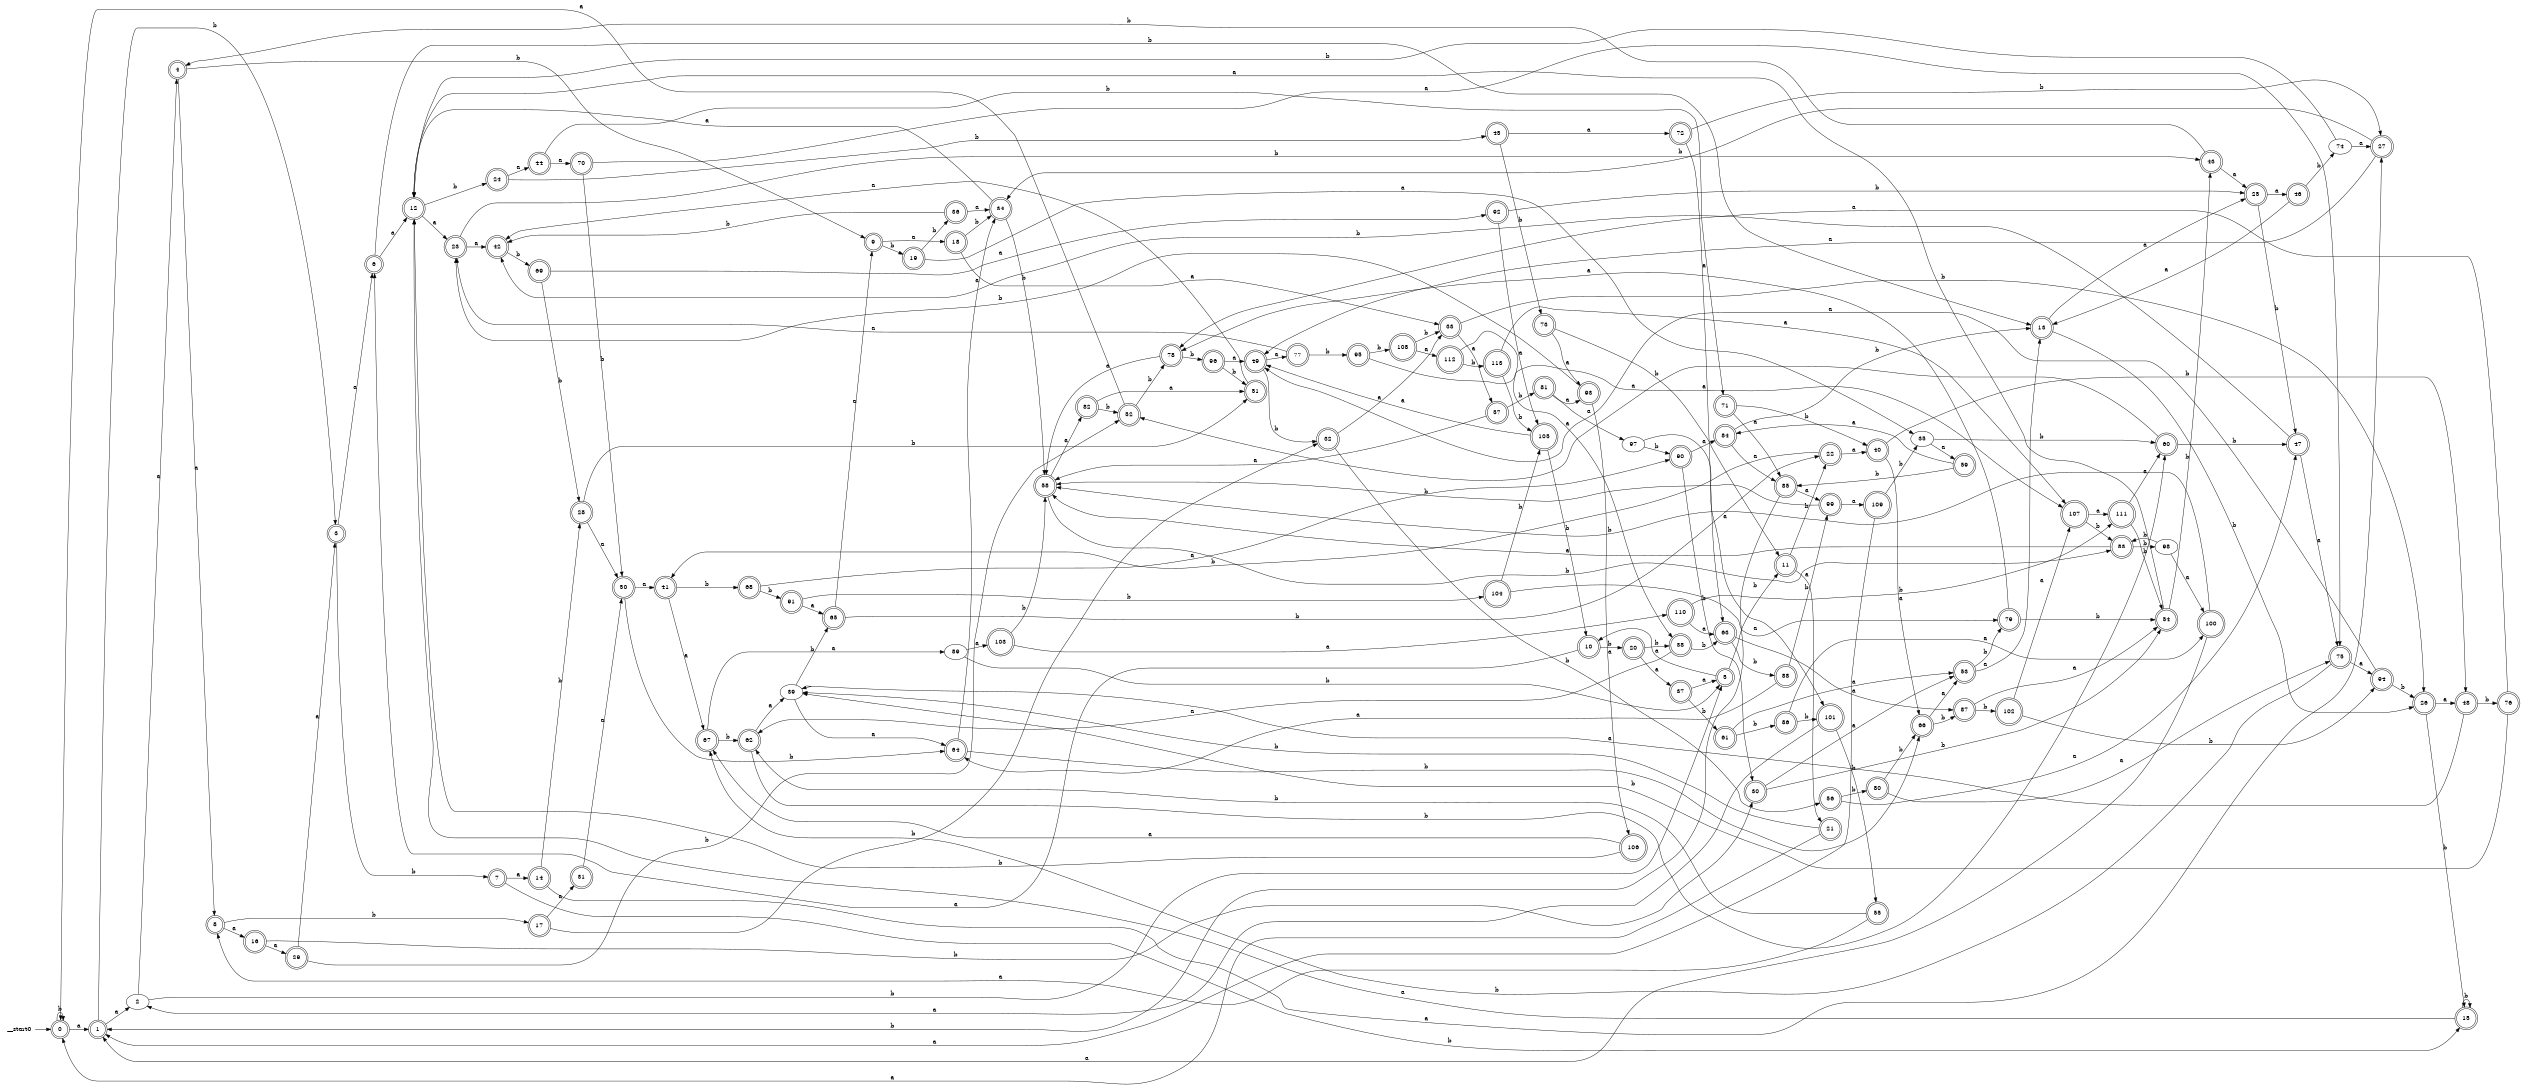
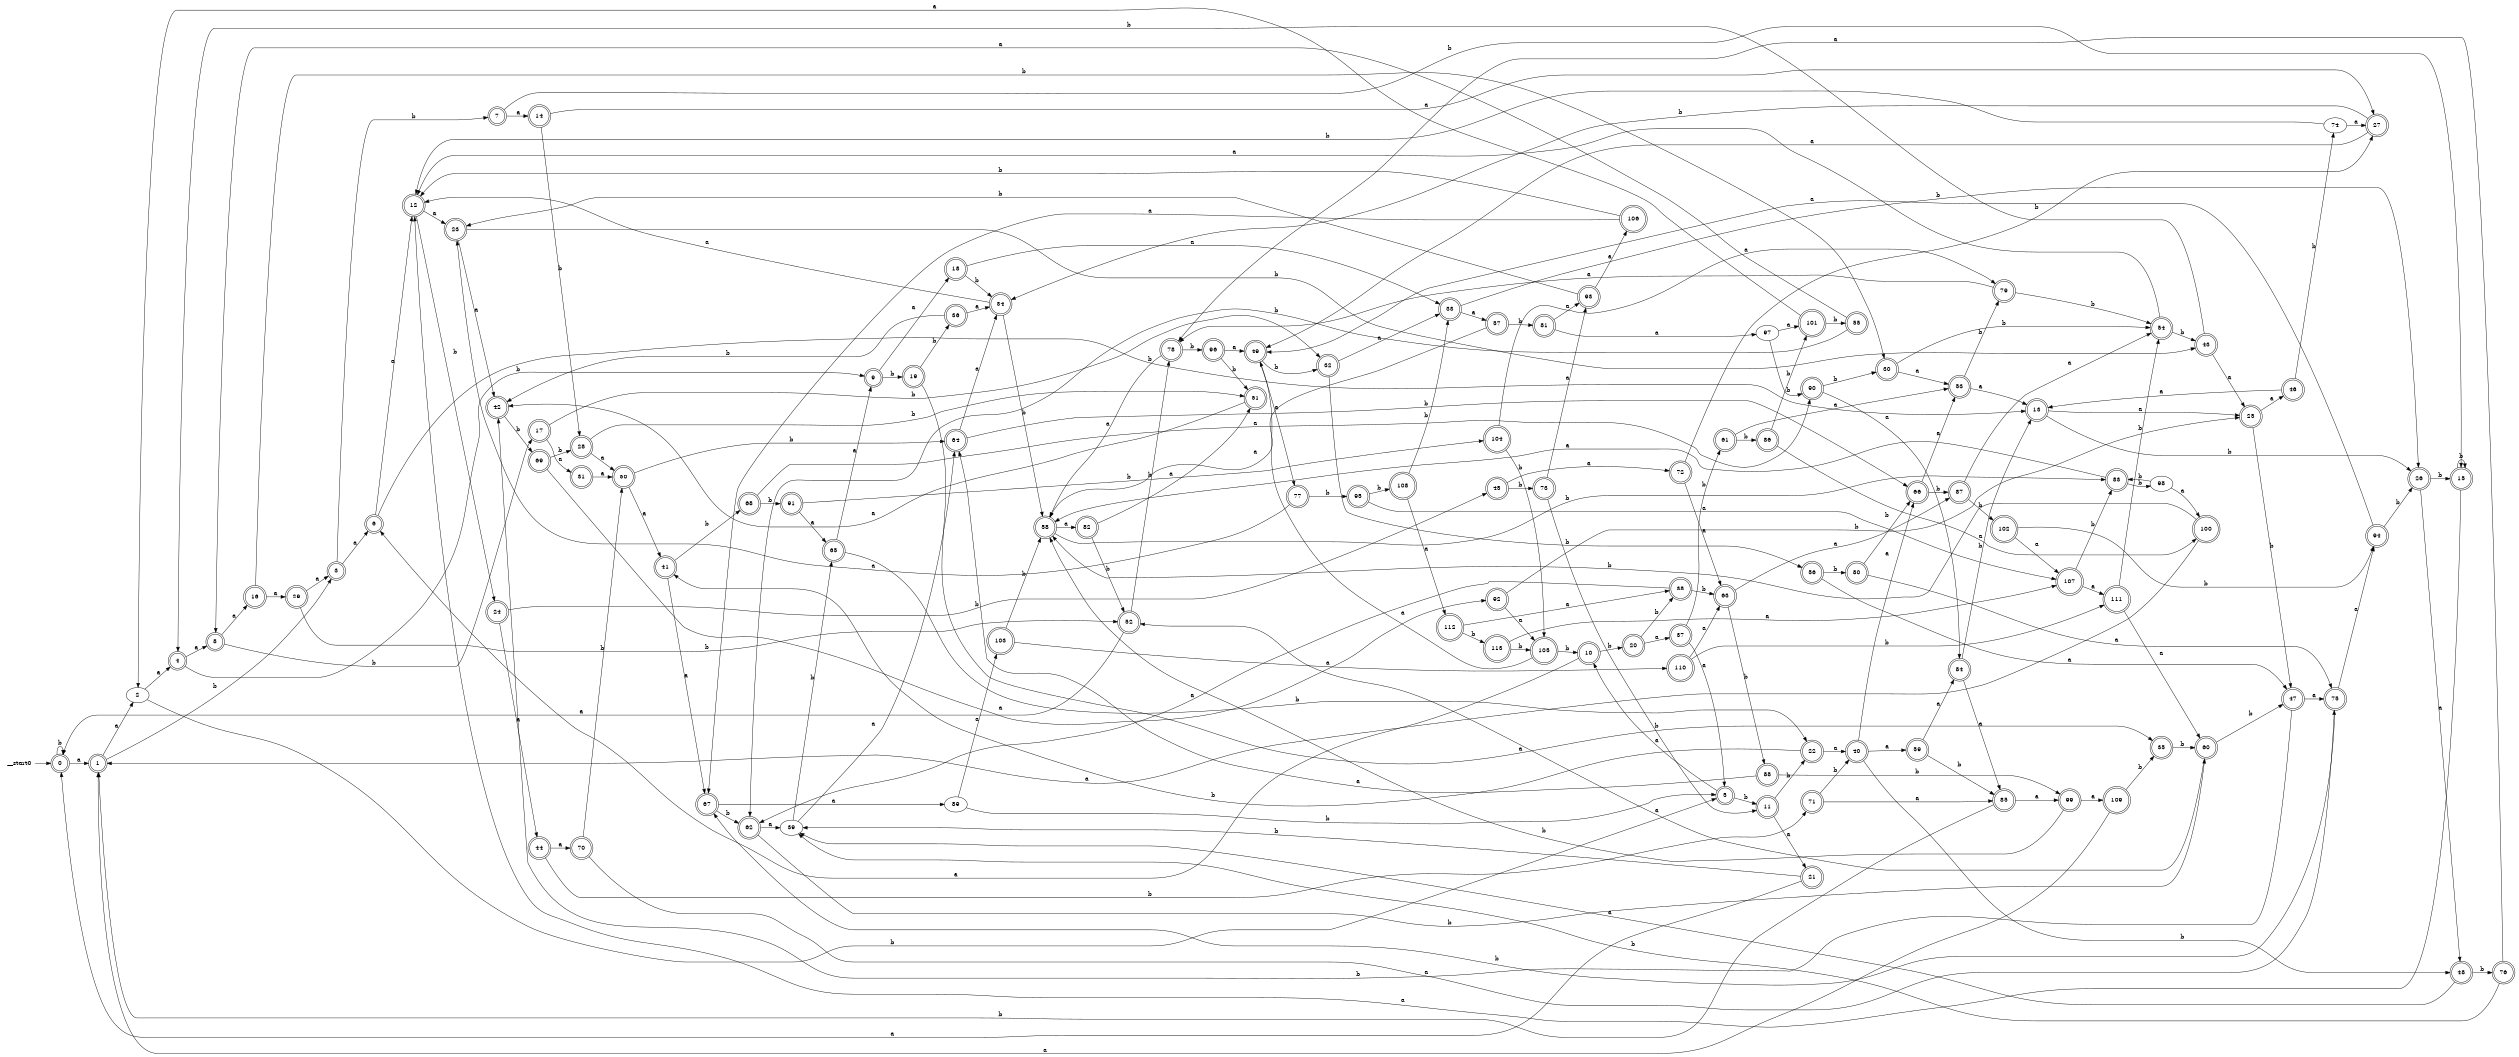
node "35": shape ellipse -> doublecircle
edge "35" -> "59": now "40" -> "59"
